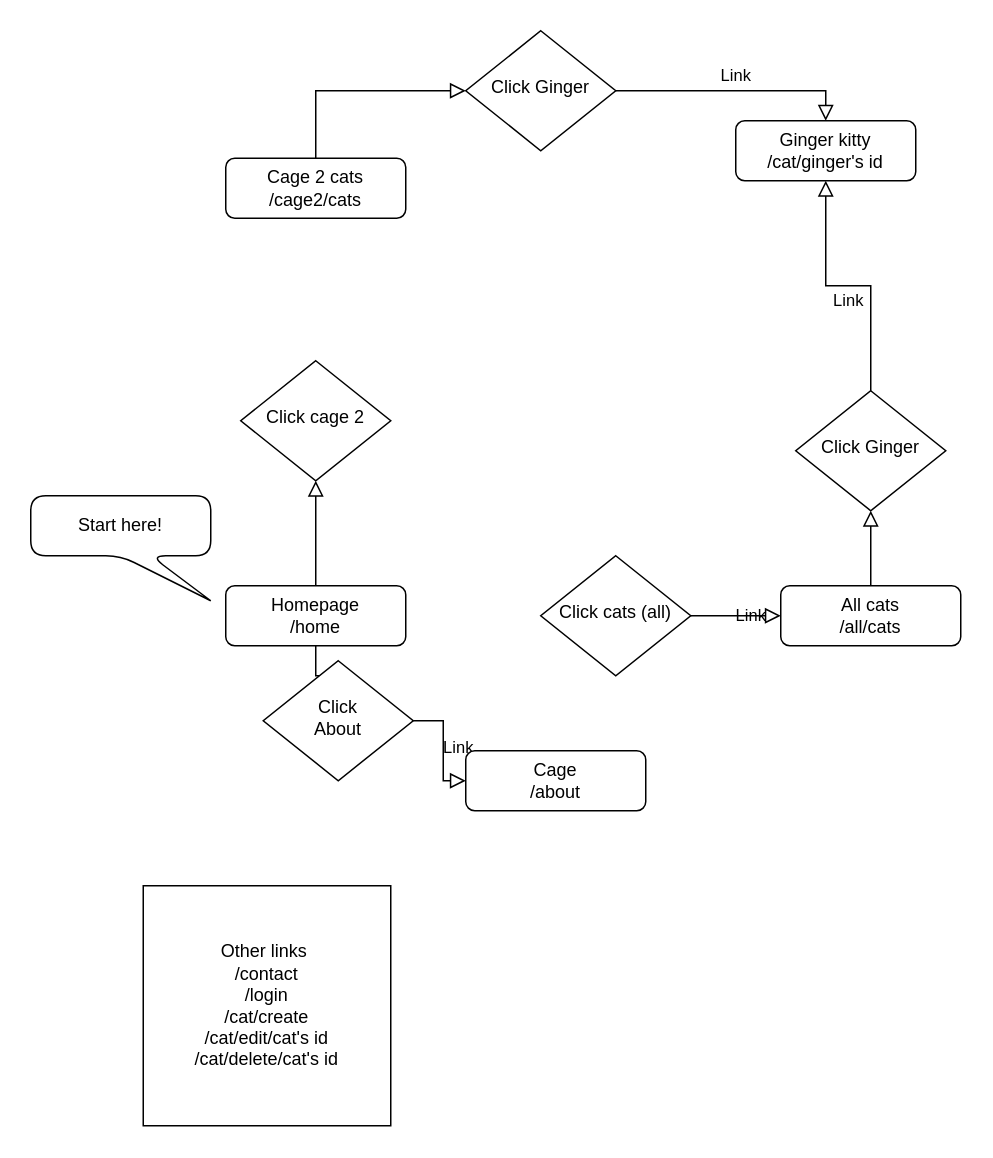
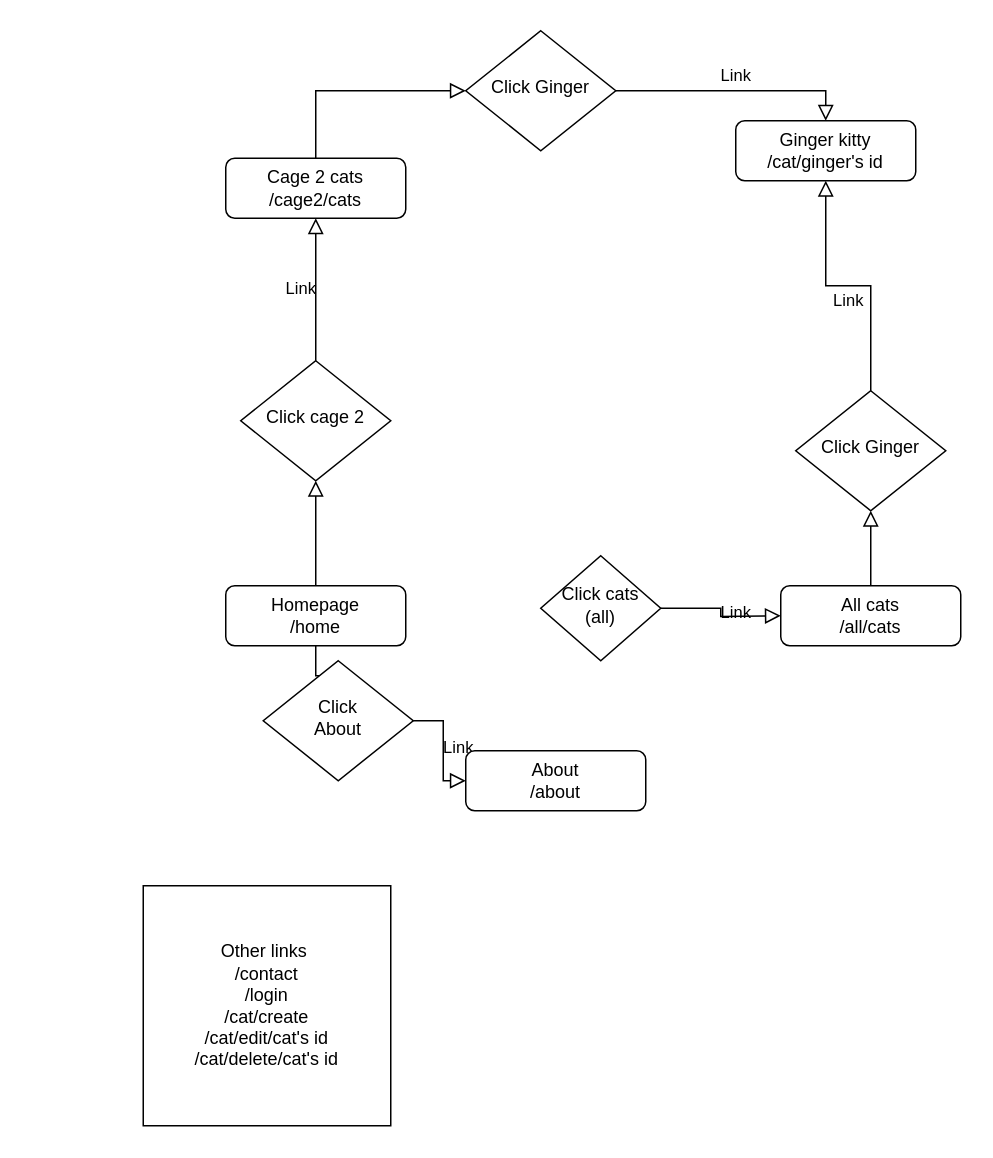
edge "Click cage 2" -> "Cage 2 cats /cage2/cats": added, label "Link"
node "Start here!": removed
node "Click cats (all)": size 150x120 -> 120x105
node "Cage /about": label "Cage /about" -> "About /about"
